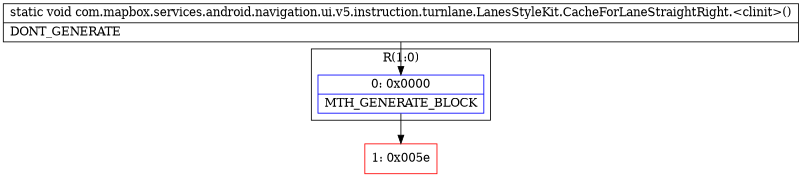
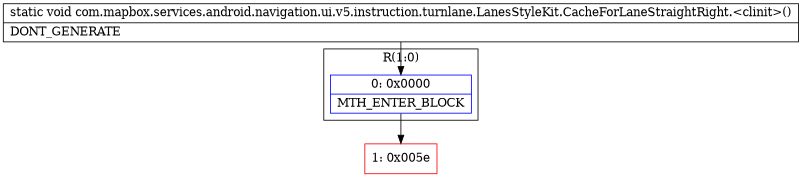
node "0: 0x0000": text "MTH_GENERATE_BLOCK" -> "MTH_ENTER_BLOCK"
